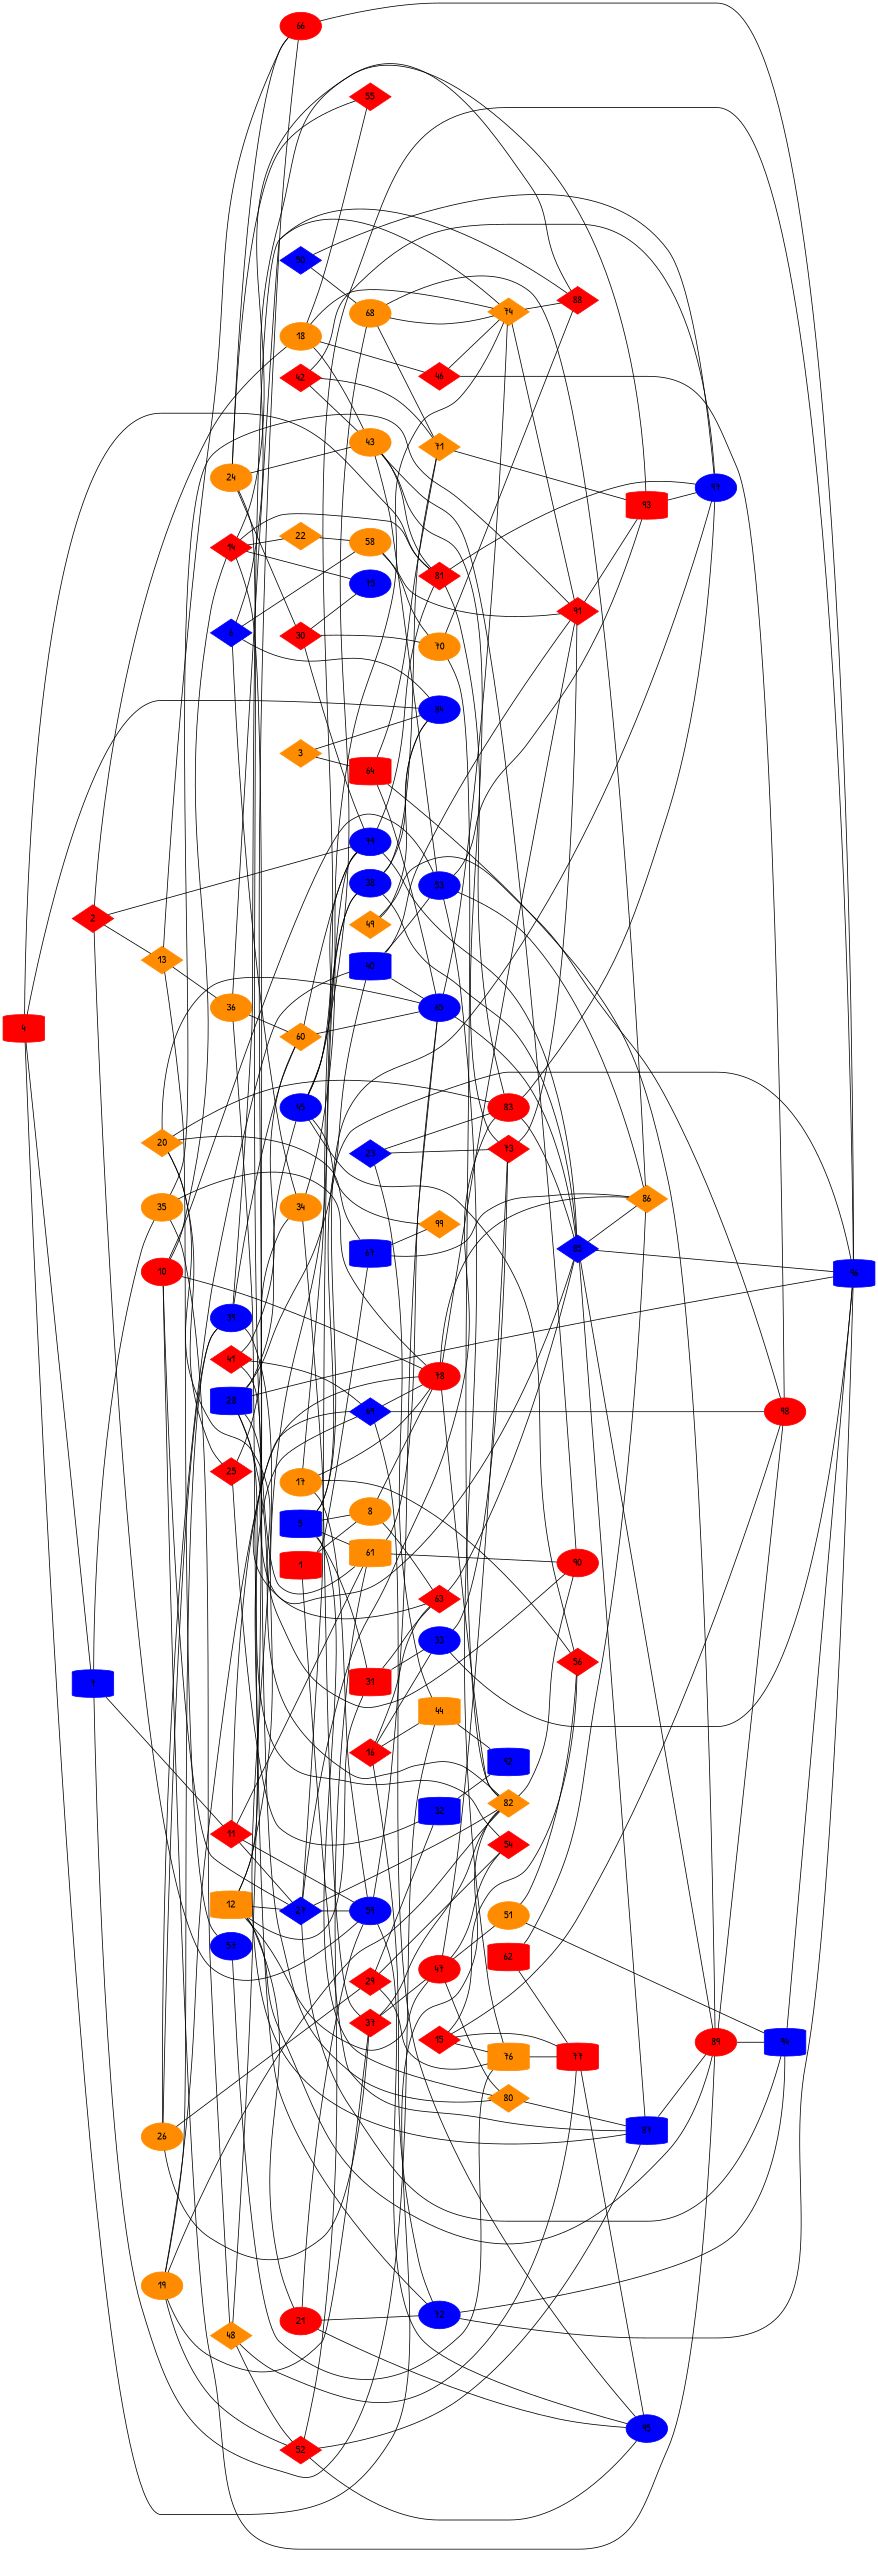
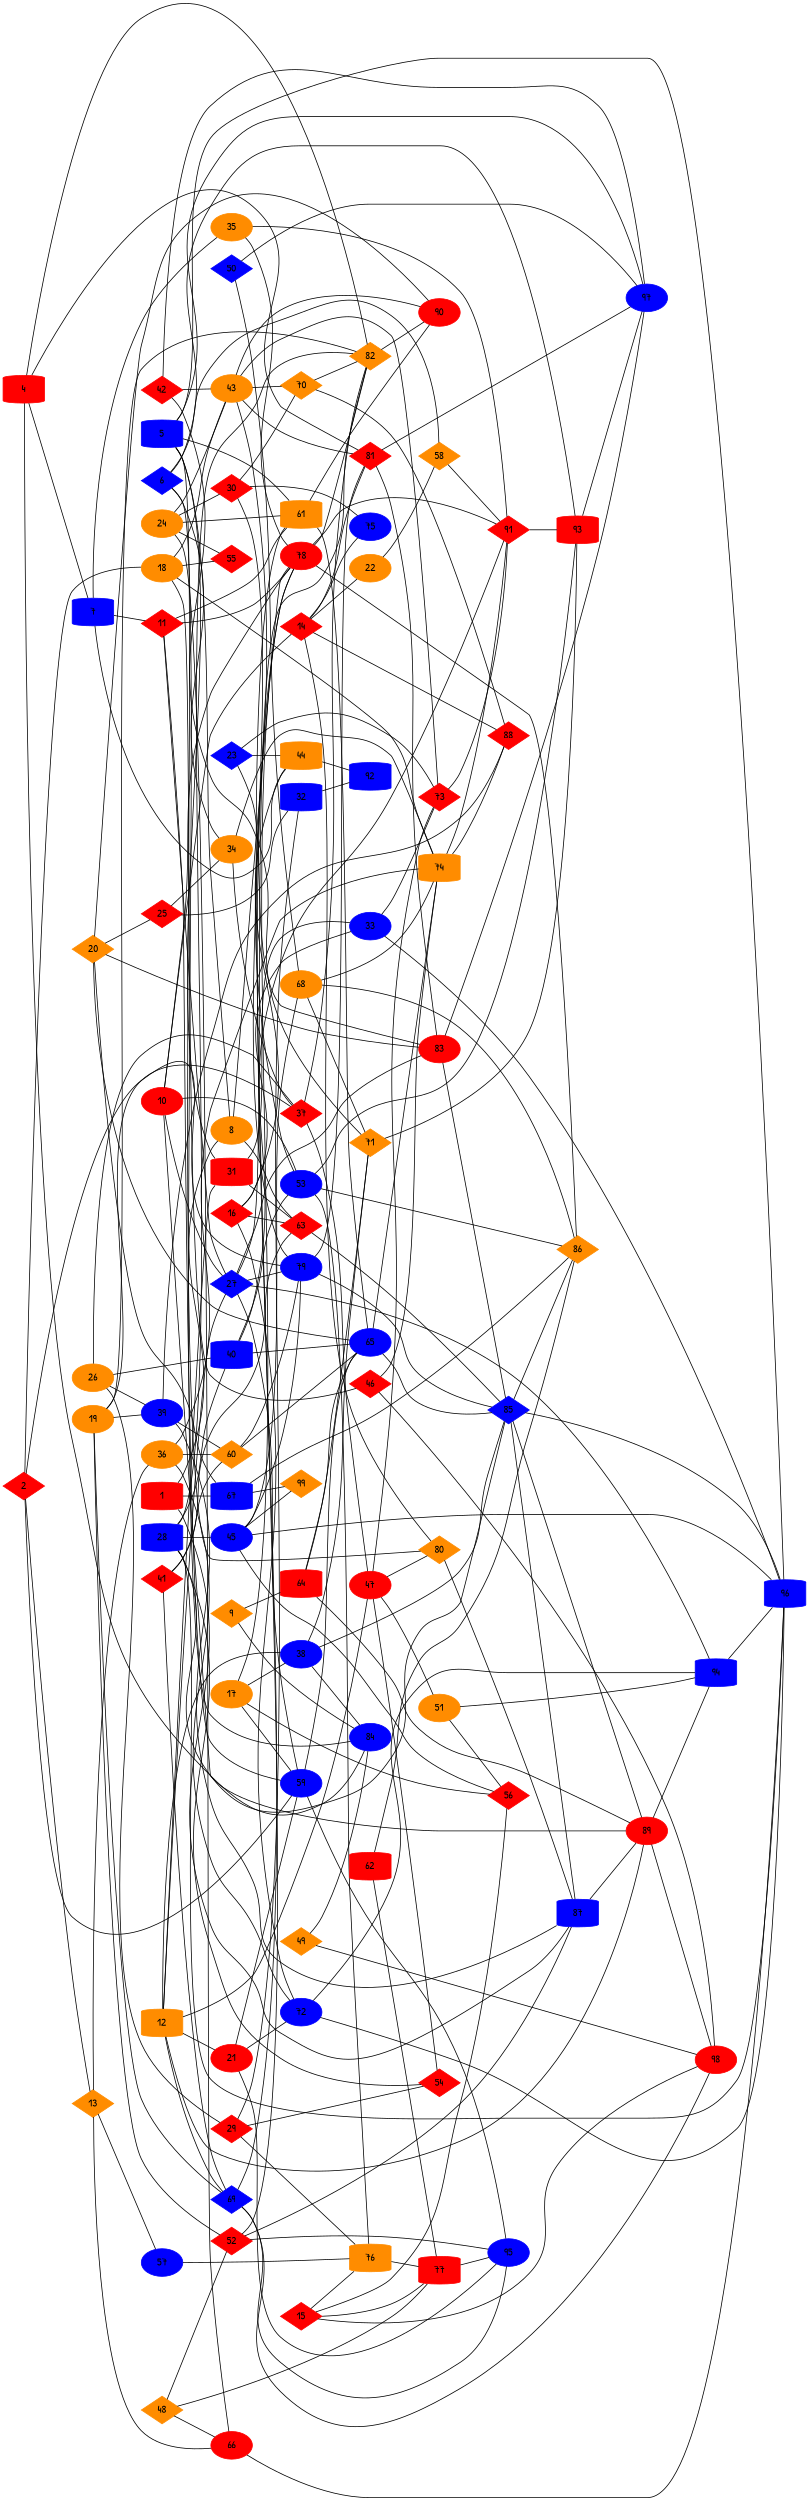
node "74": shape diamond -> cylinder
node "22": shape diamond -> ellipse
node "58": shape ellipse -> diamond
edge "58" -- "70": now "43" -- "70"
node "70": shape ellipse -> diamond
node "3": label "3" -> "9"
edge "35" -- "48": removed
